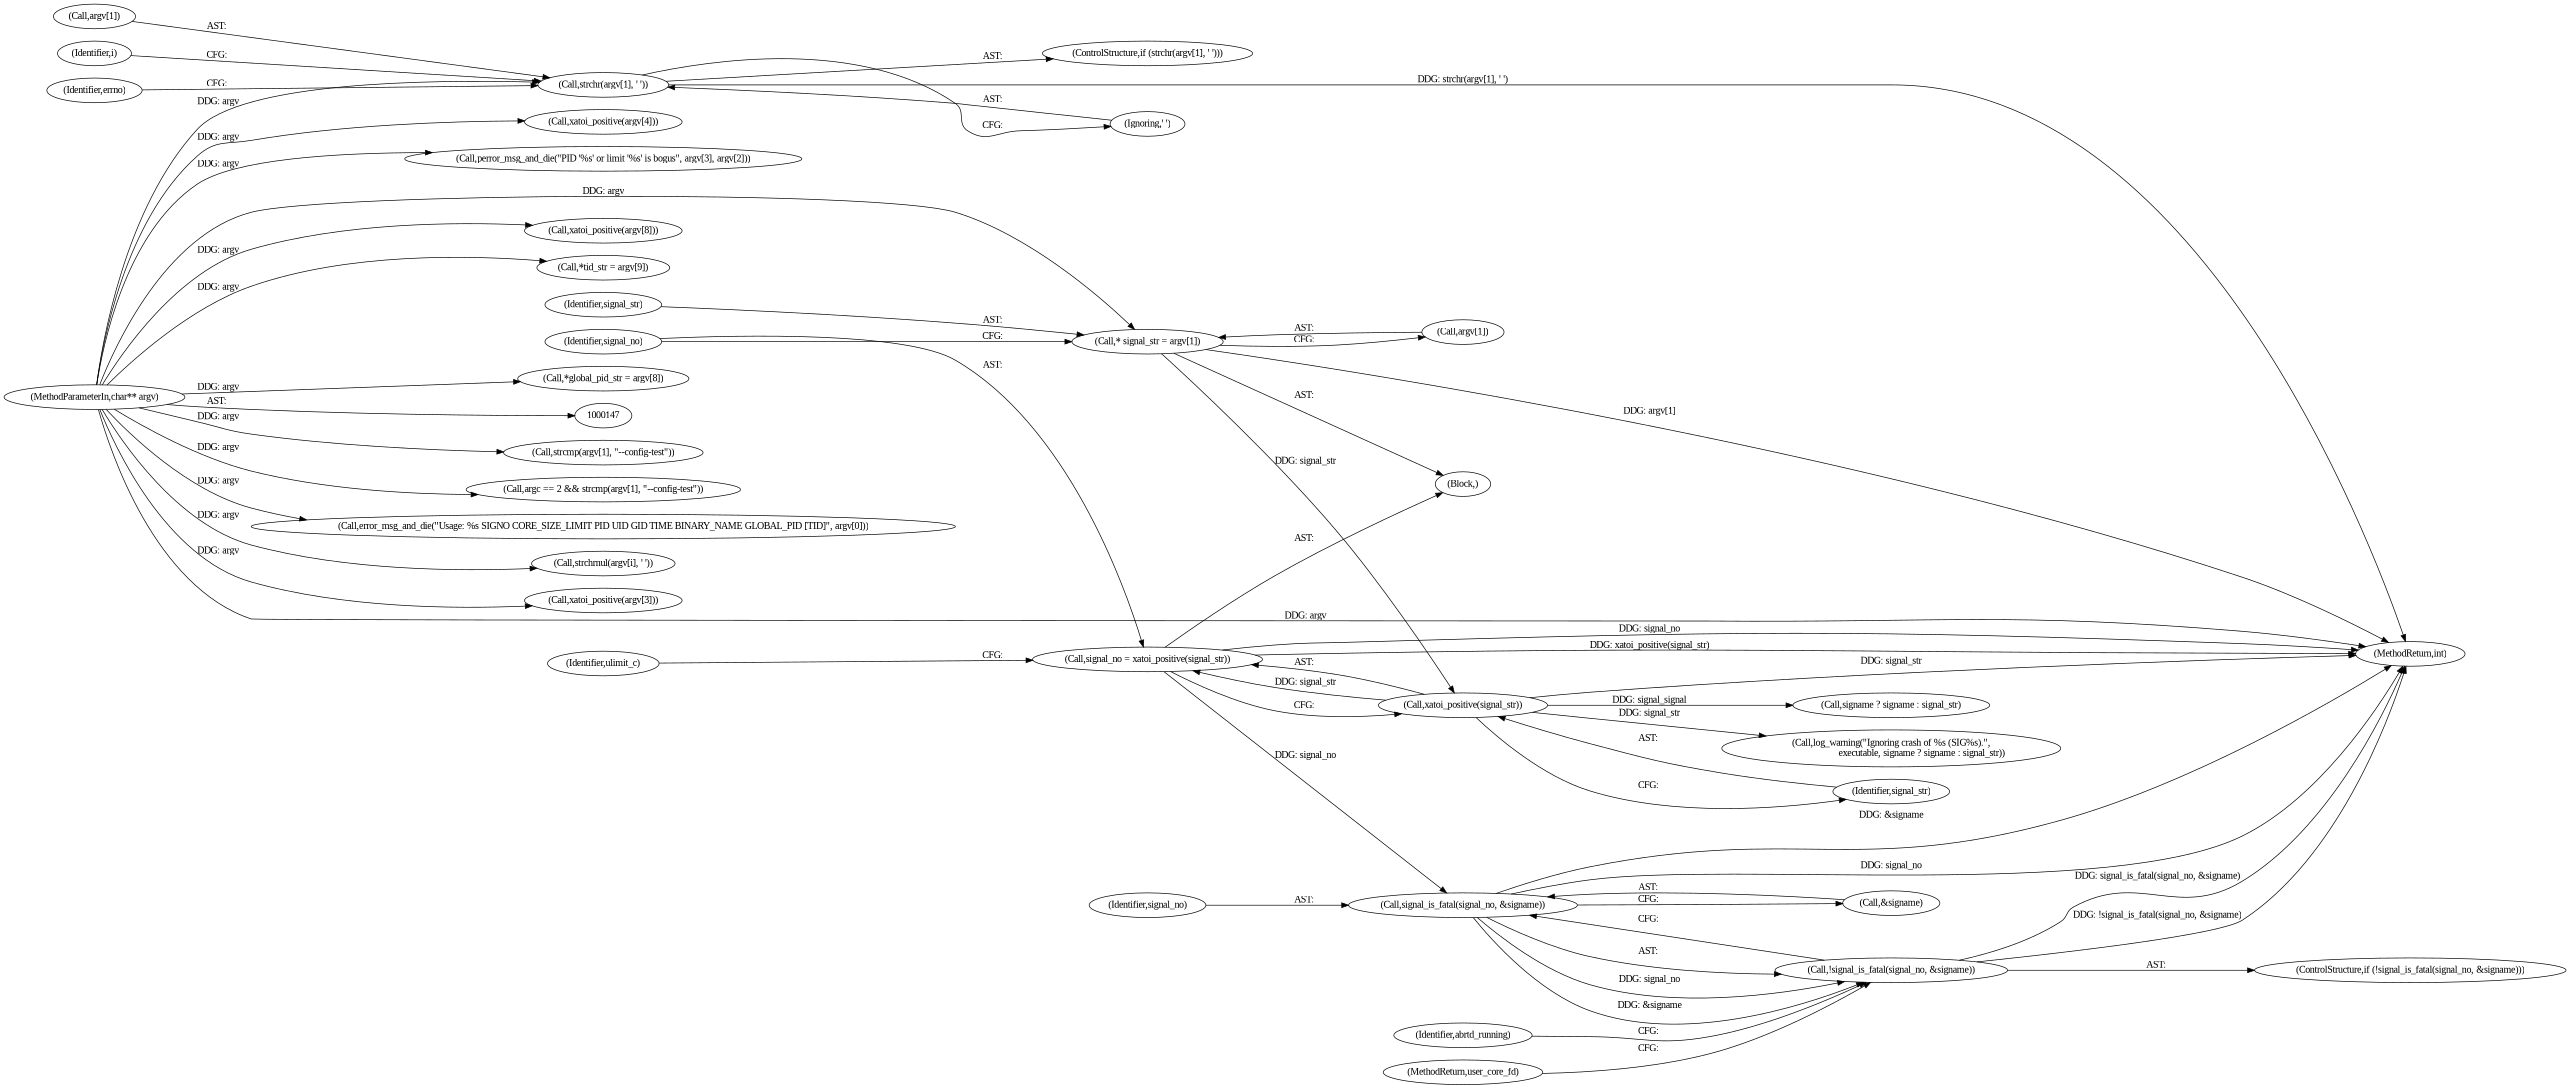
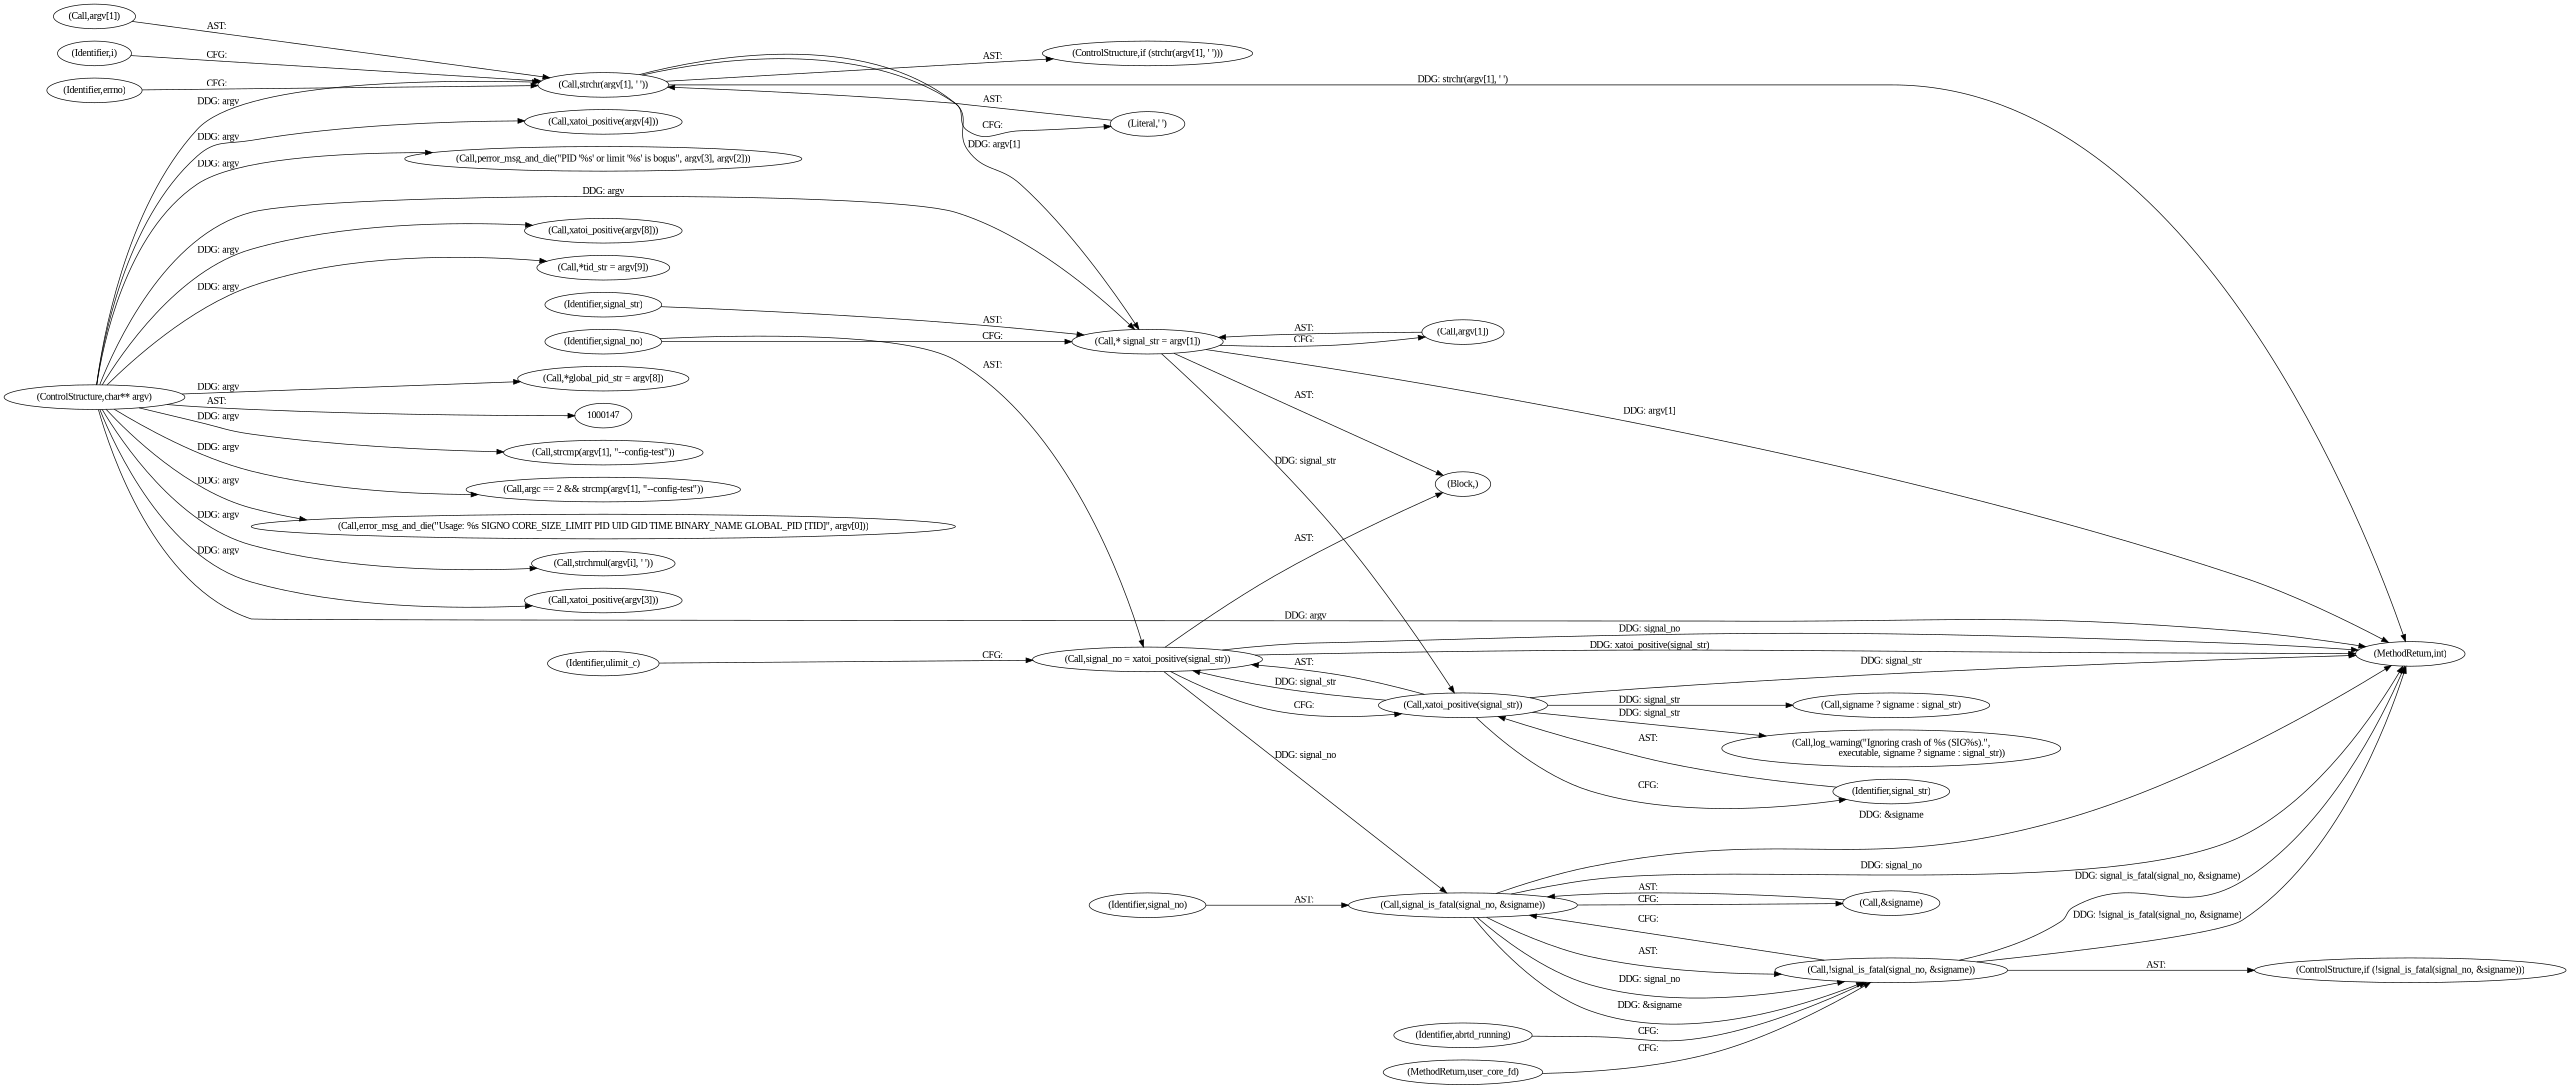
node "(Ignoring,' ')": label "(Ignoring,' ')" -> "(Literal,' ')"
edge "(Call,strchr(argv[1], ' '))" -> "(Call,* signal_str = argv[1])": added, label "DDG: argv[1]"
node "(MethodParameterIn,char** argv)": label "(MethodParameterIn,char** argv)" -> "(ControlStructure,char** argv)"
edge "(Call,xatoi_positive(signal_str))" -> "(Call,signame ? signame : signal_str)": label "DDG: signal_signal" -> "DDG: signal_str"
